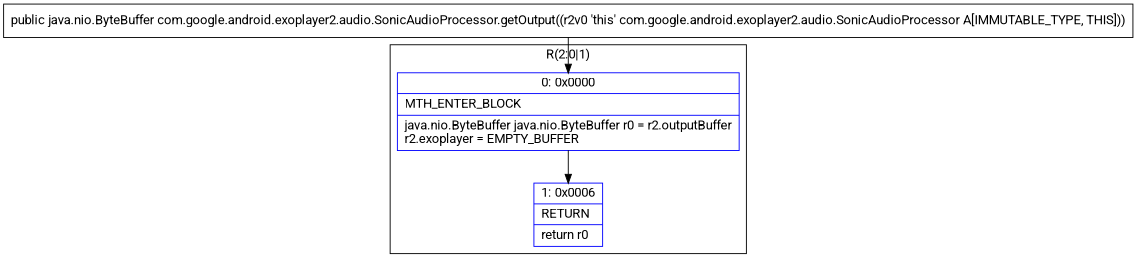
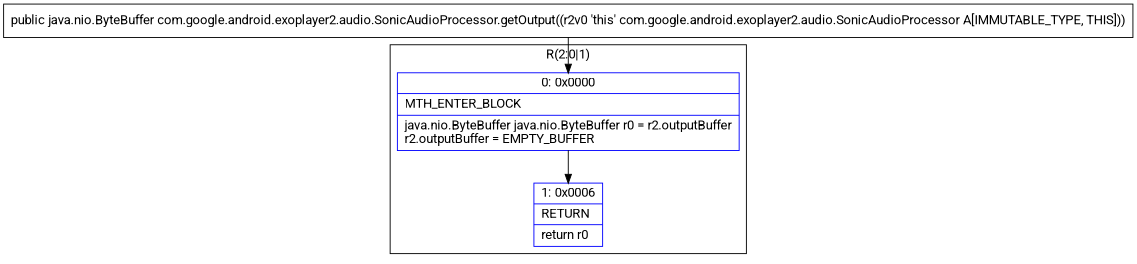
node "0: 0x0000": text "r2.exoplayer = EMPTY_BUFFER" -> "r2.outputBuffer = EMPTY_BUFFER"
